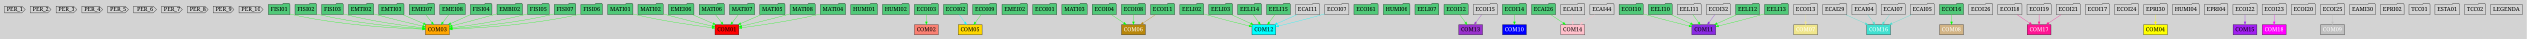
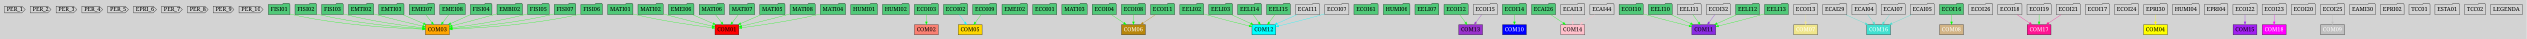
node "PER_6": label "PER_6" -> "EPRI_6"
edge "ECOI19" -> "COM17": color deeppink -> Green
